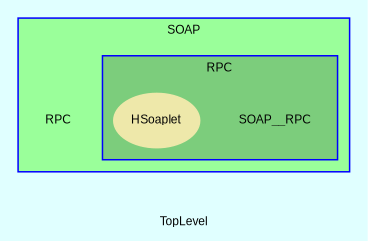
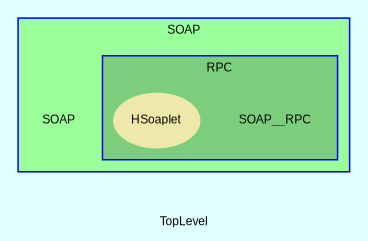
node "RPC": label "RPC" -> "SOAP"
